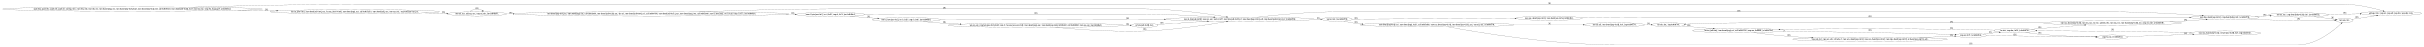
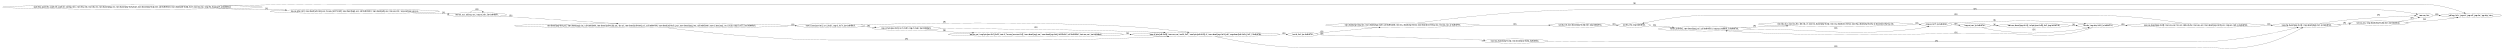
node "'or byte [edi+0x58], 0x4',": removed
edge "'inc ebx', 'cmp ebx, 0x20', 'je 0x804f720'," -> "'cmp esi, eax', 'je 0x804f740',": reversed
